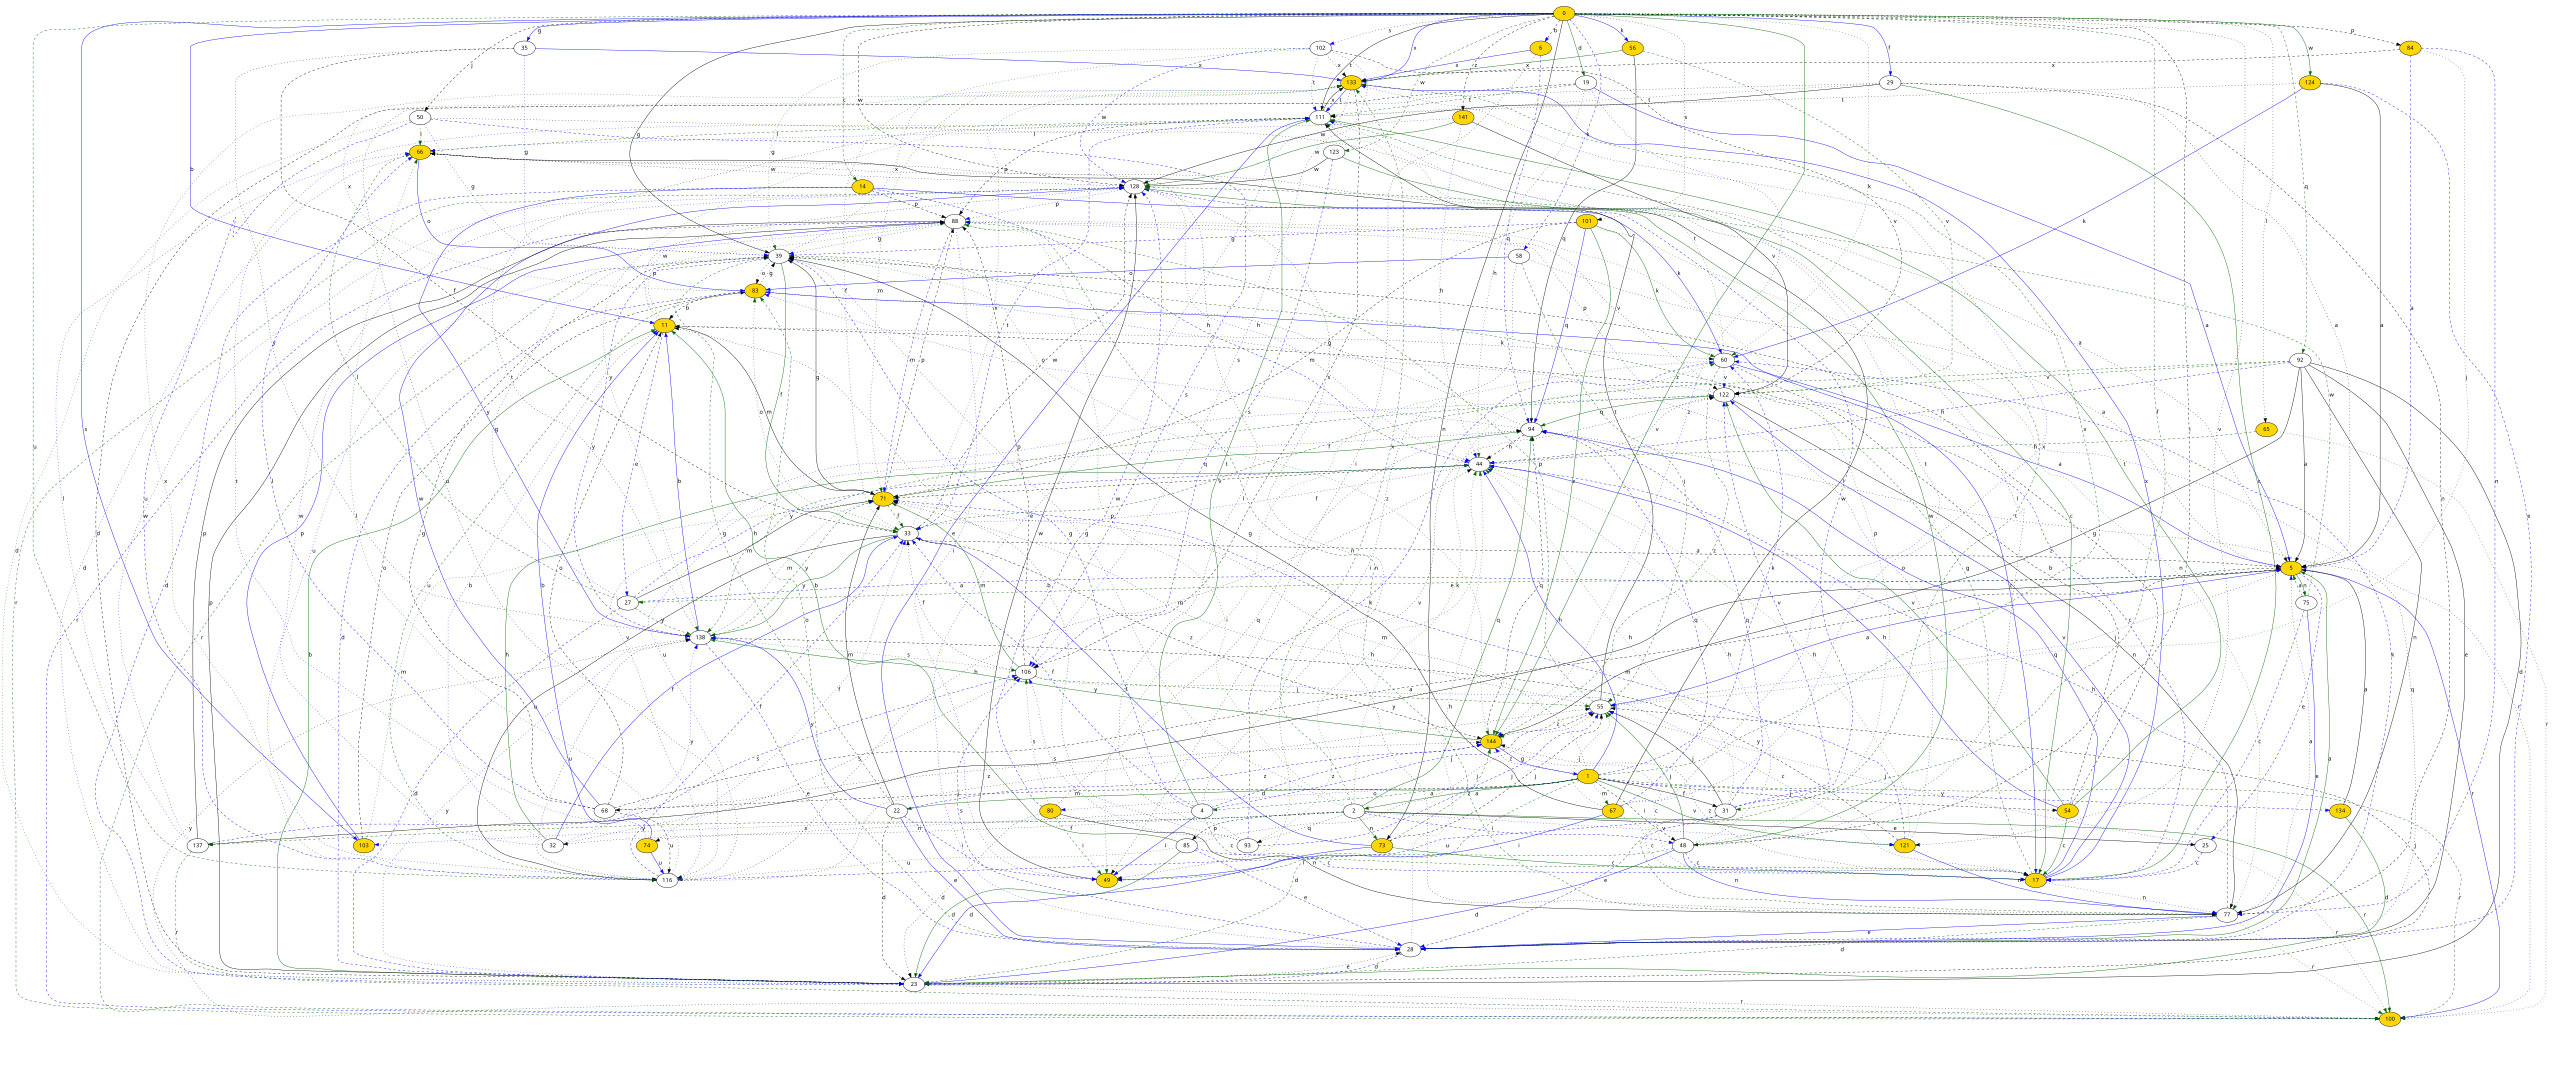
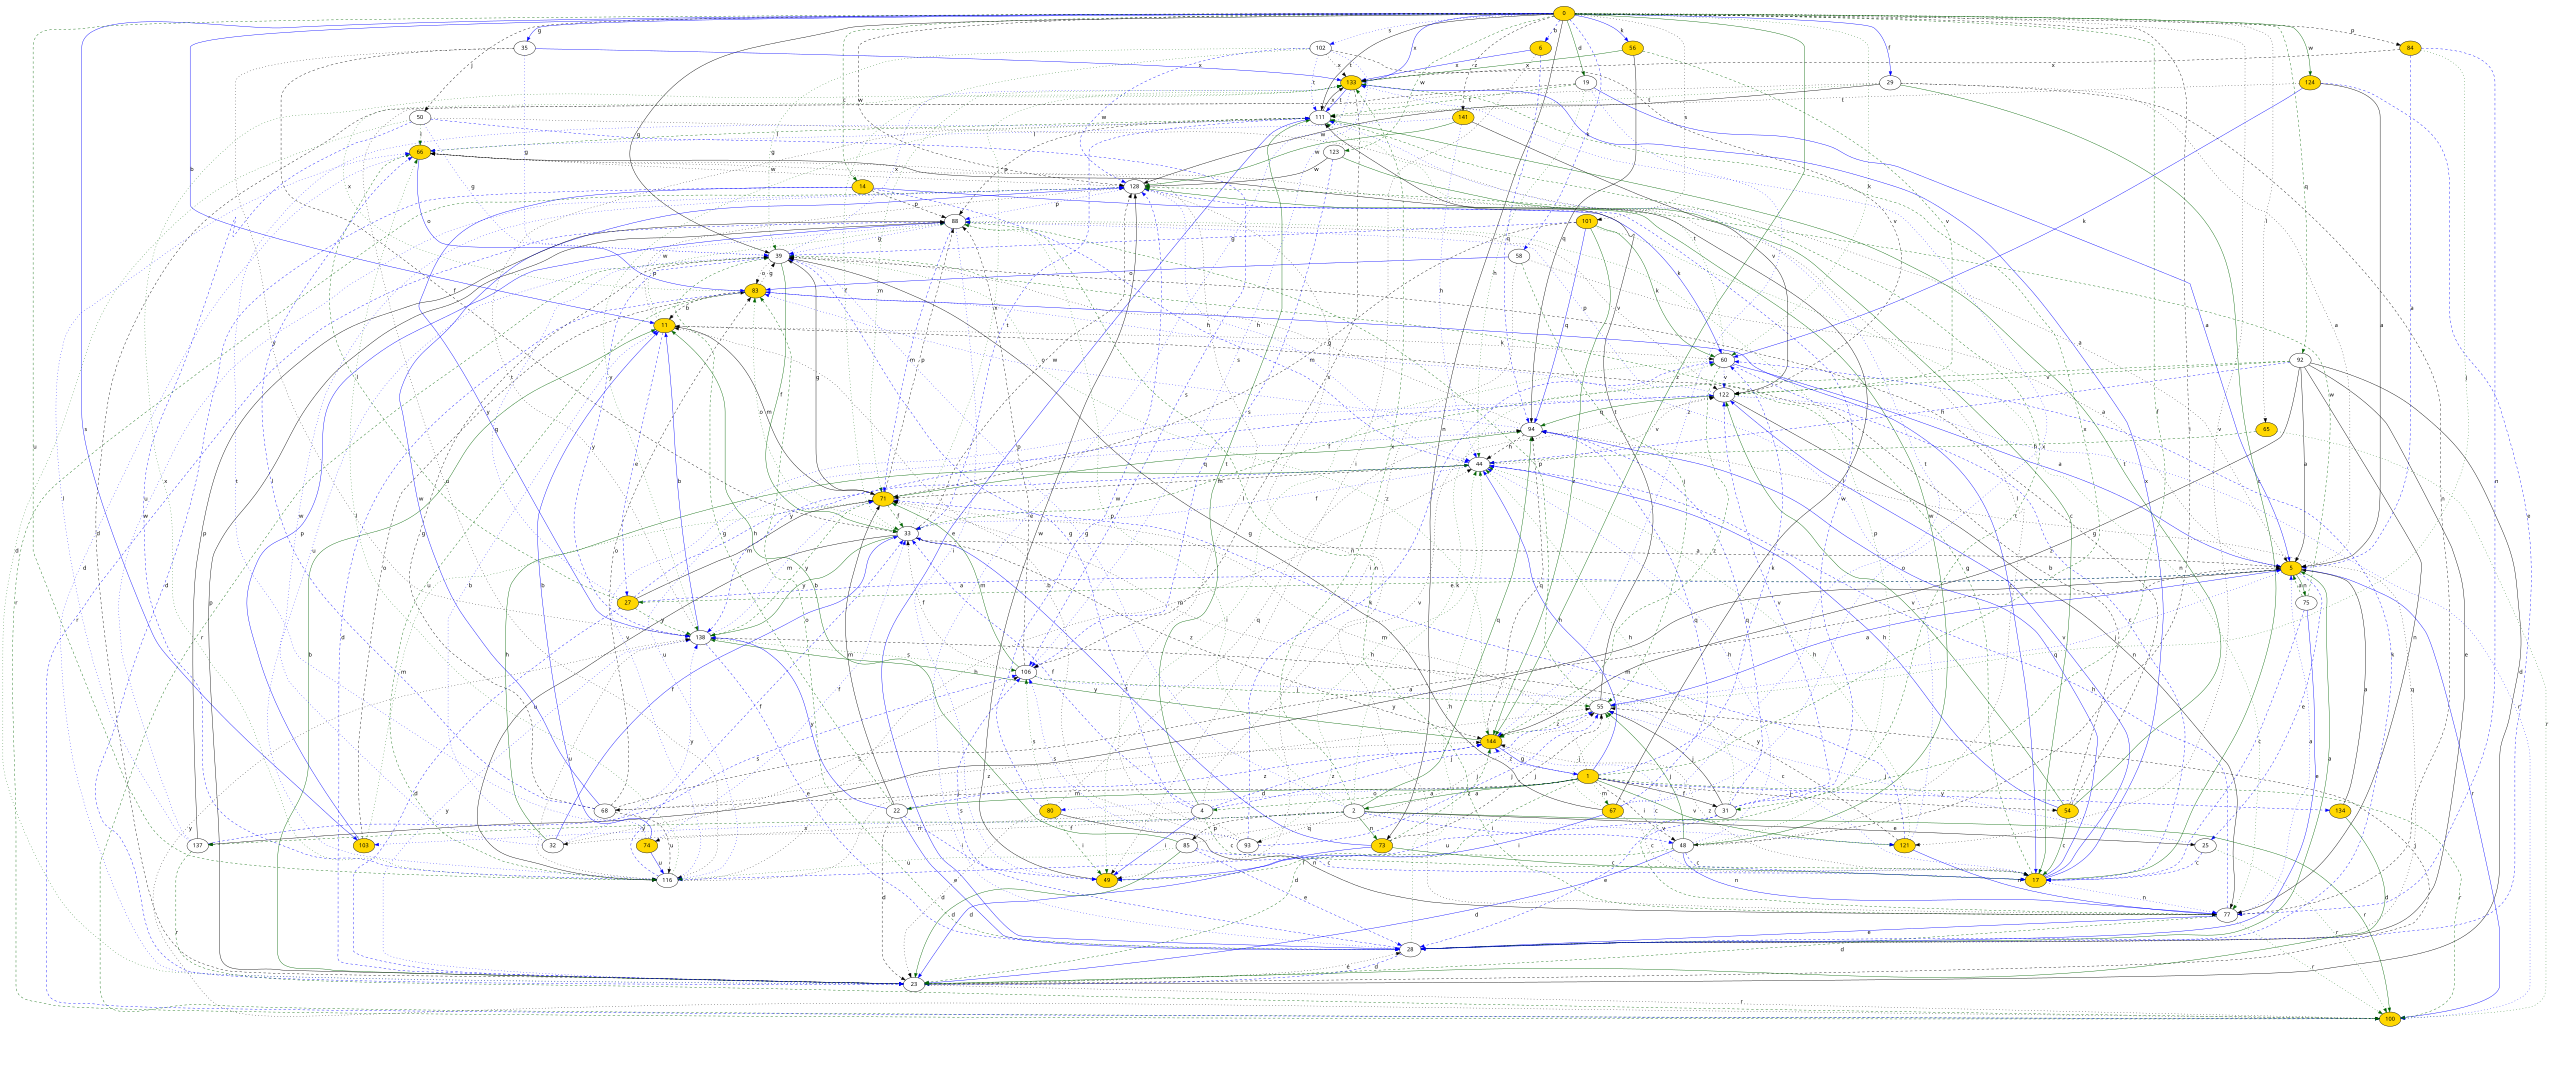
edge "122" -> "138": color darkgreen -> blue
edge "44" -> "71": label "v" -> "m"
edge "68" -> "11": now "68" -> "83"
node "27": fillcolor white -> gold
